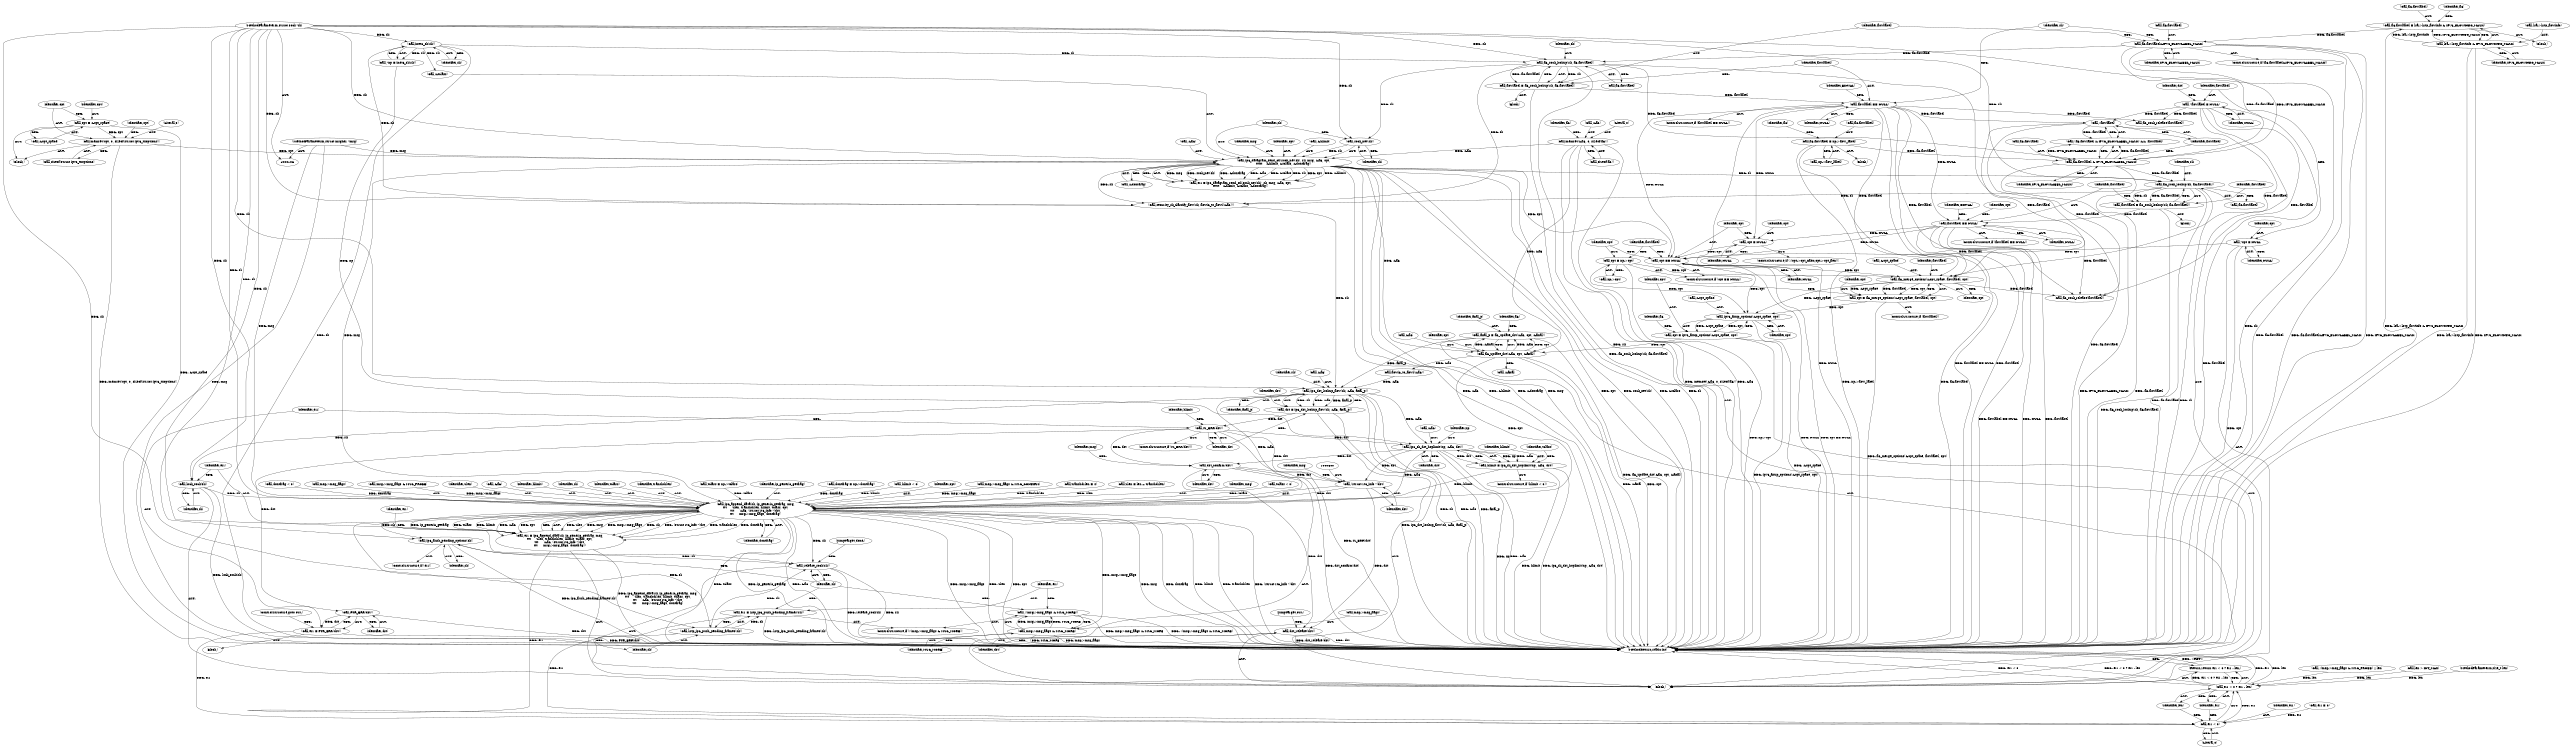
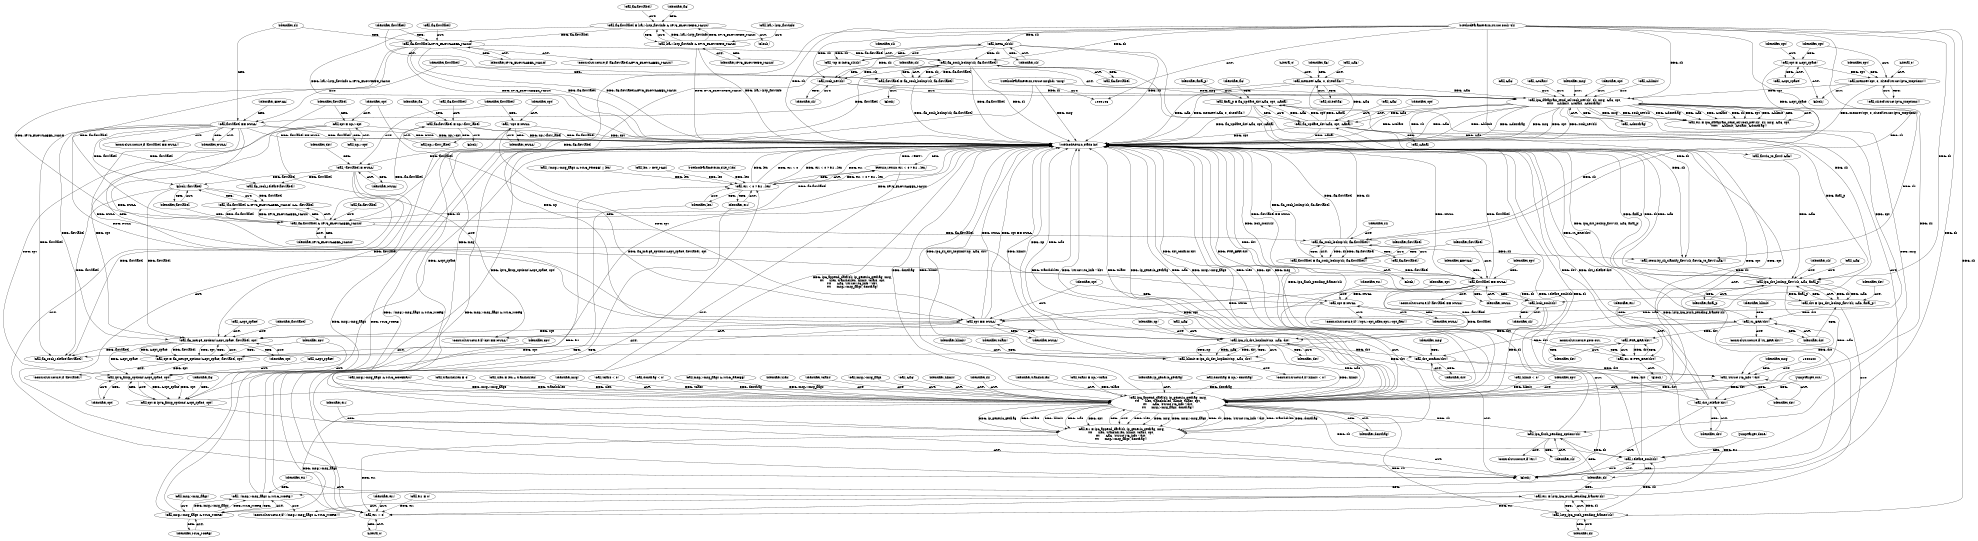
edge "(Call,inet6_sk(sk))" -> "(Call,&tclass)": now "(Call,inet6_sk(sk))" -> "(Call,sock_net(sk))"
node "(Call,!flowlabel)": label "(Call,!flowlabel)" -> "(Block,!flowlabel)"
edge "(MethodParameterIn,struct sock *sk)" -> "(Call,security_sk_classify_flow(sk, flowi6_to_flowi(&fl6)))": removed, label "DDG: sk"
edge "(Call,*flowlabel = NULL)" -> "(MethodReturn,static int)": reversed
